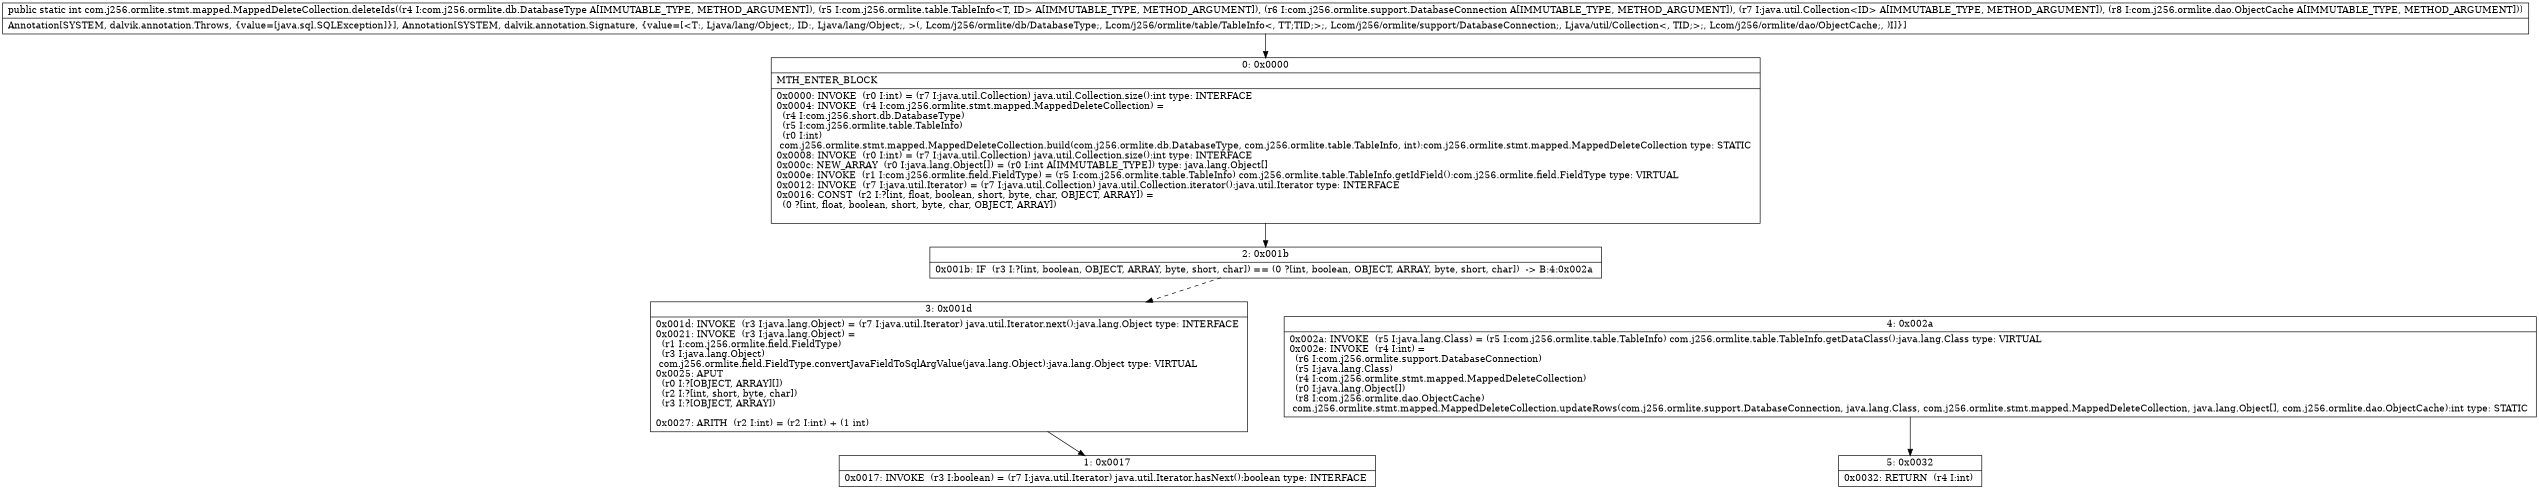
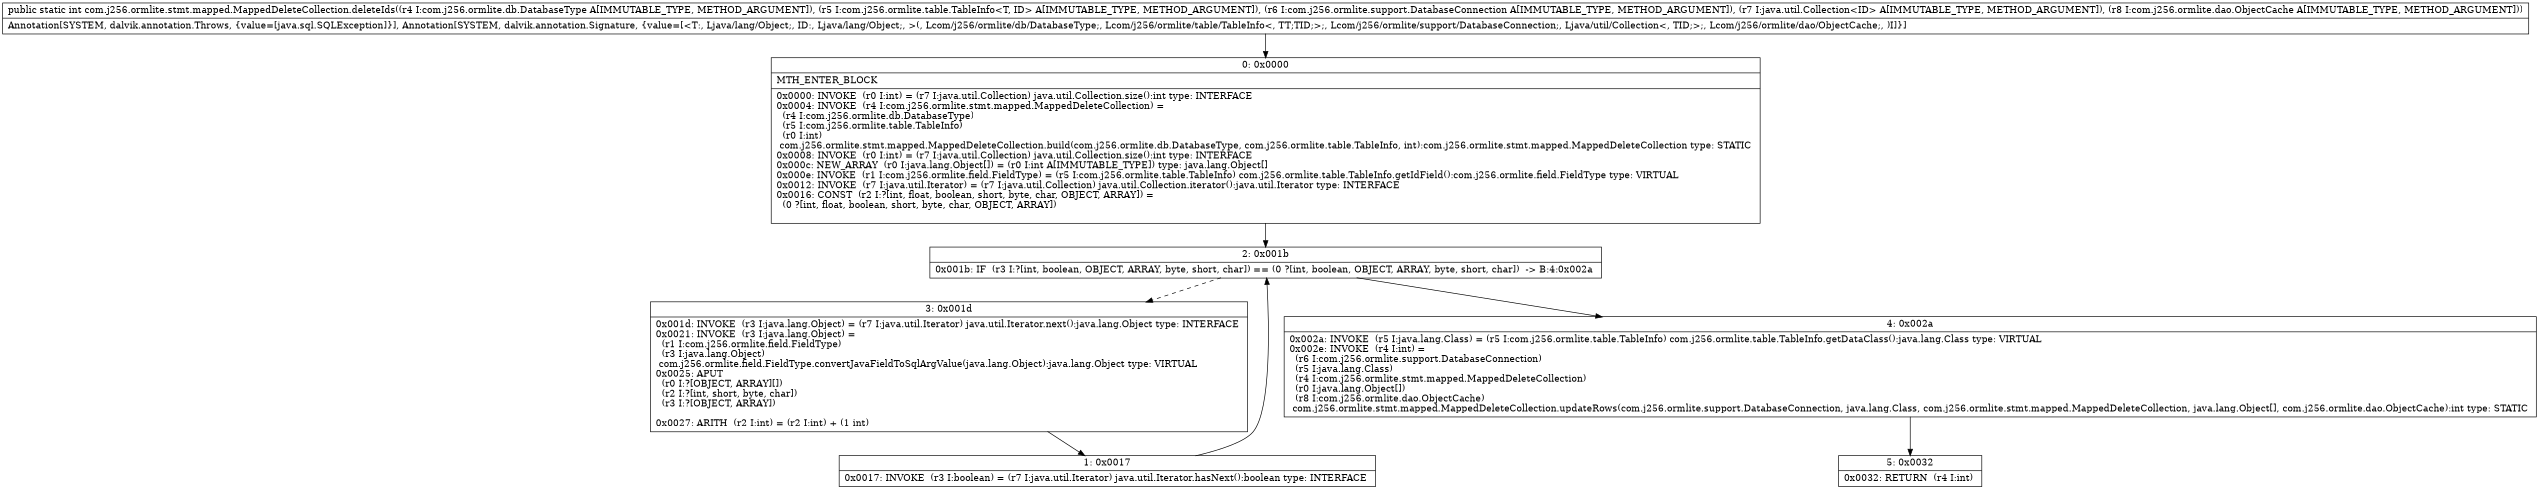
node "0: 0x0000": text "(r4 I:com.j256.short.db.DatabaseType)" -> "(r4 I:com.j256.ormlite.db.DatabaseType)"
edge "2: 0x001b" -> "4: 0x002a": added
edge "1: 0x0017" -> "2: 0x001b": added
